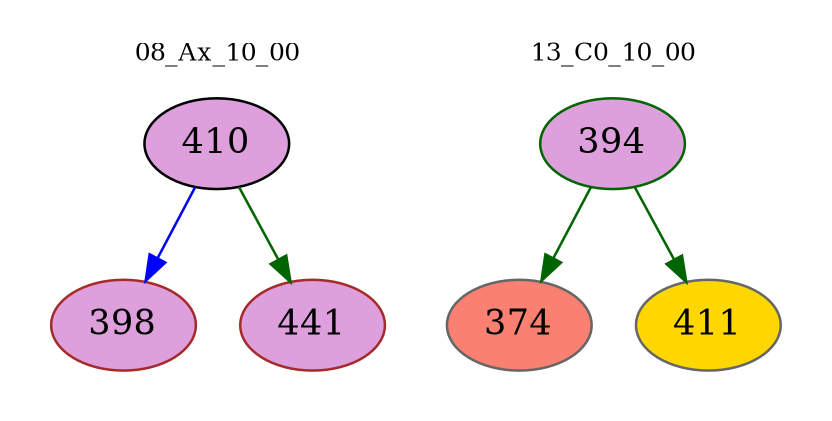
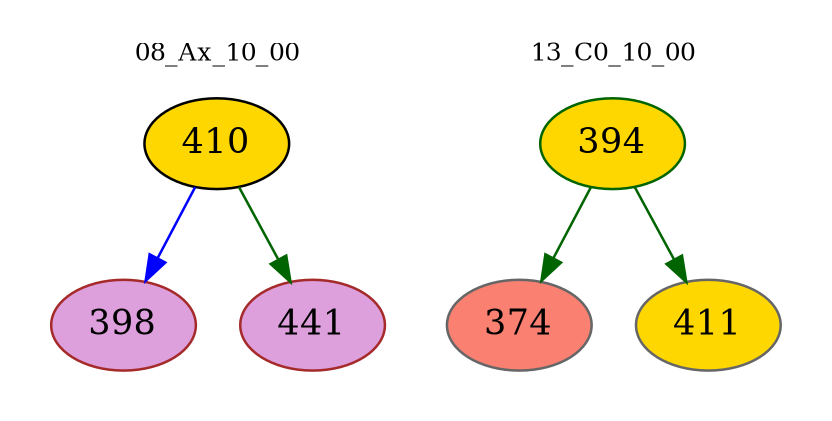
node "410": fillcolor plum -> gold
node "394": fillcolor plum -> gold
